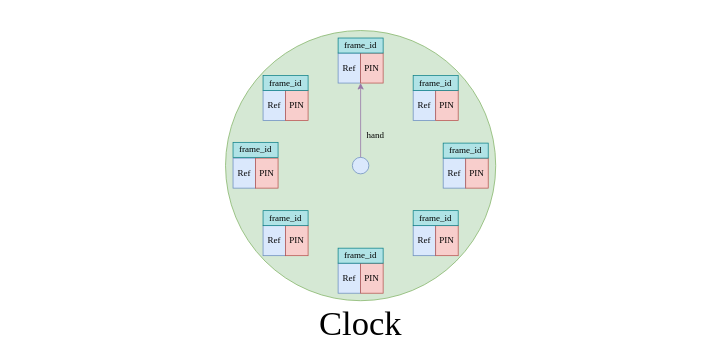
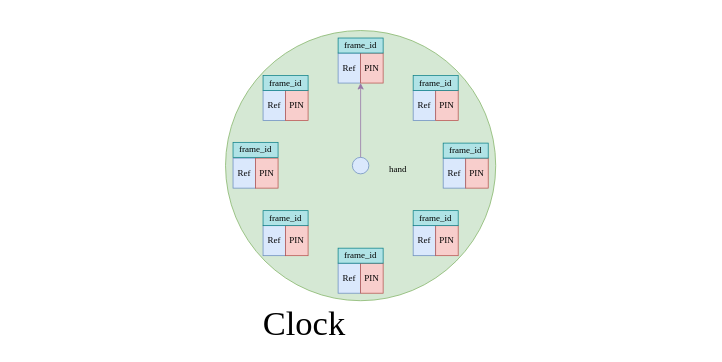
node "hand": moved (375, 135) -> (398, 169)
node "Clock": moved (360, 323) -> (304, 323)
